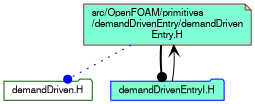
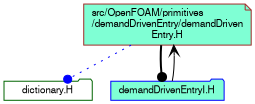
node "demandDriven.H": label "demandDriven.H" -> "dictionary.H"
